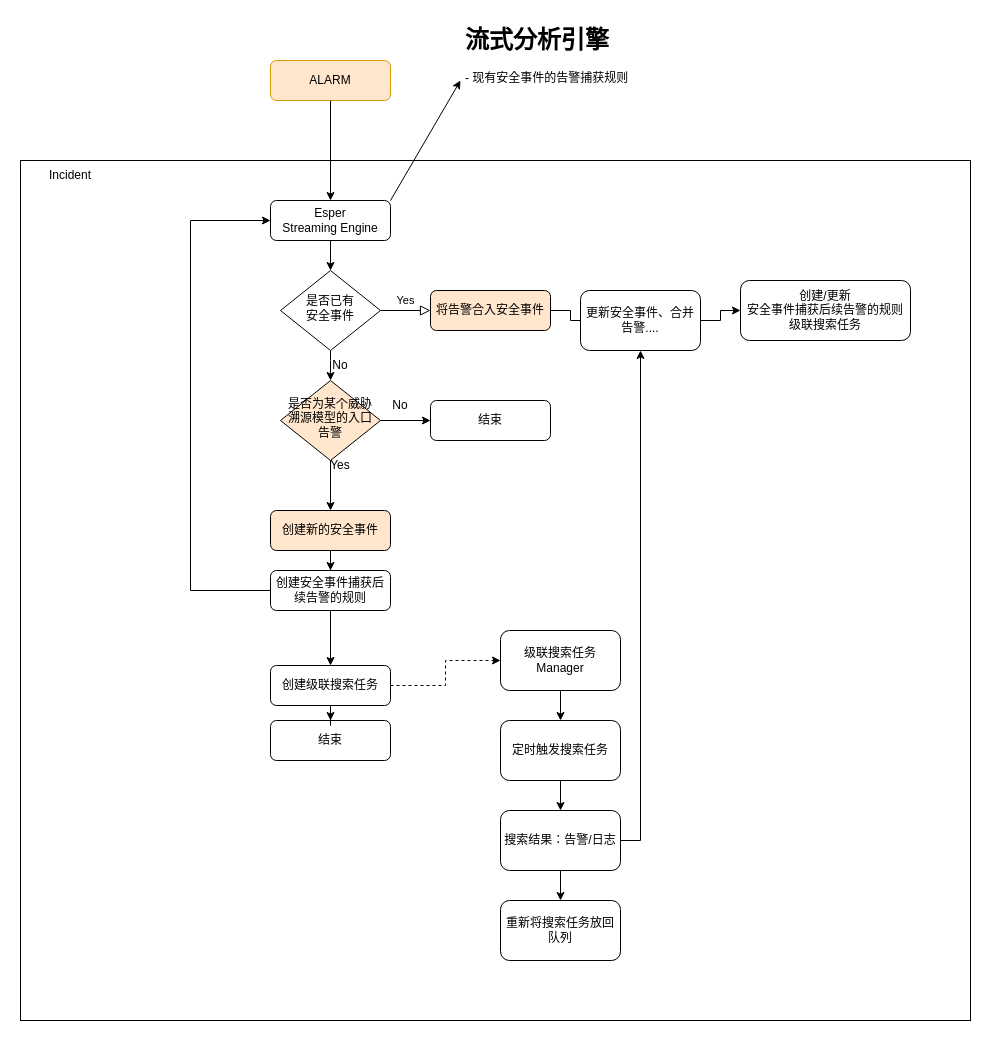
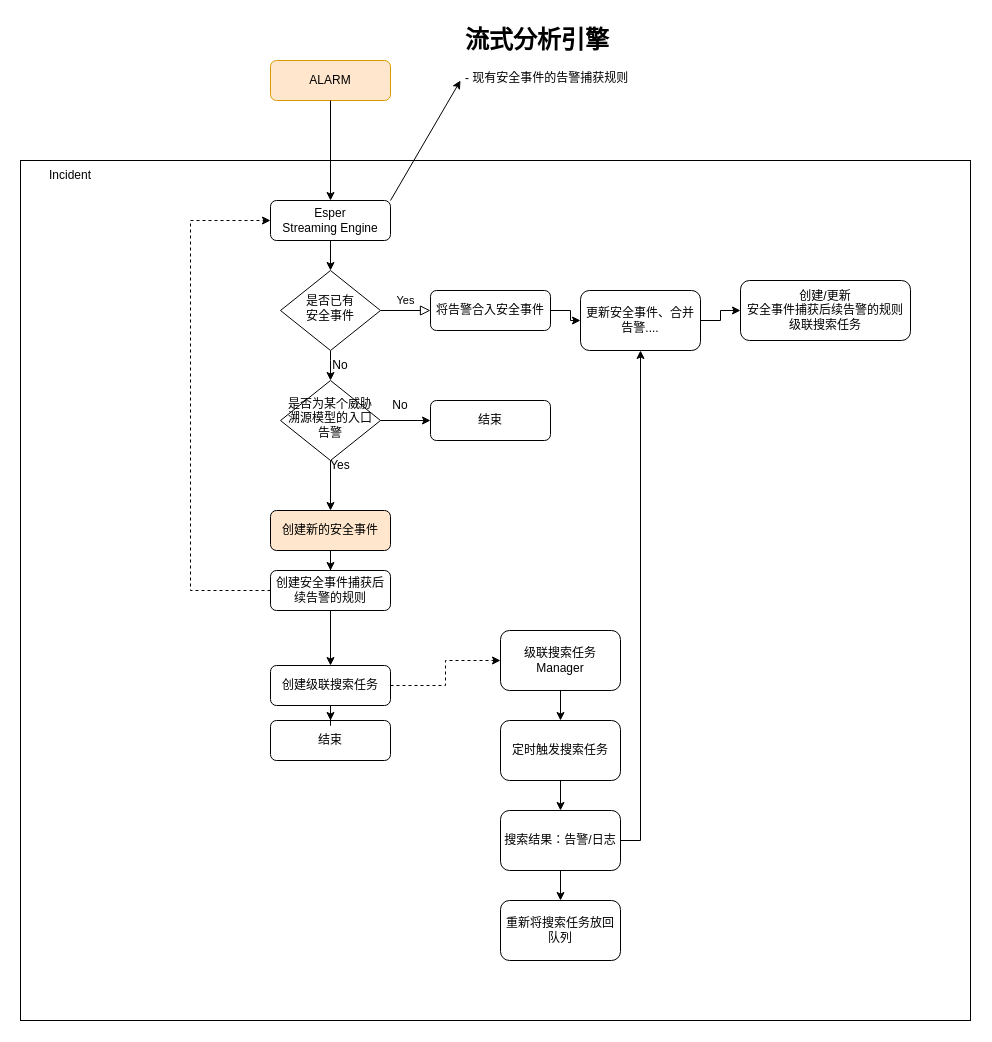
node "将告警合入安全事件": fillcolor #ffe6cc -> #ffffff
edge "将告警合入安全事件" -- "更新安全事件、合并告警....": arrowhead none -> classic
edge "创建安全事件捕获后续告警的规则" -> "Esper Streaming Engine": style solid -> dashed
node "是否为某个威胁溯源模型的入口告警": fillcolor #ffe6cc -> #ffffff
